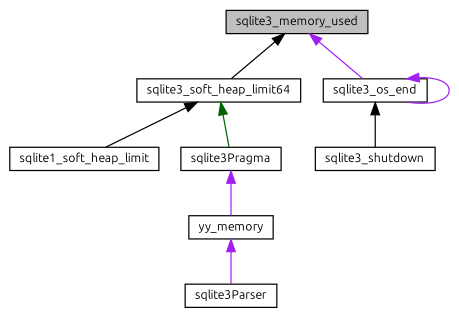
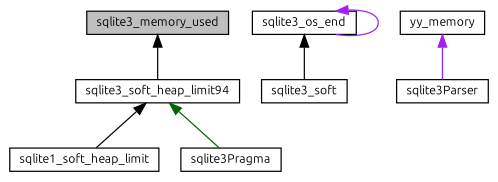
edge "sqlite3_os_end" -> "sqlite3_memory_used": removed
node "sqlite3_soft_heap_limit64": label "sqlite3_soft_heap_limit64" -> "sqlite3_soft_heap_limit94"
node "sqlite3_shutdown": label "sqlite3_shutdown" -> "sqlite3_soft"
edge "yy_memory" -> "sqlite3Pragma": removed
